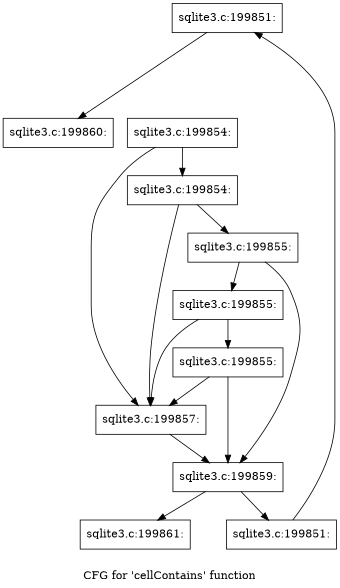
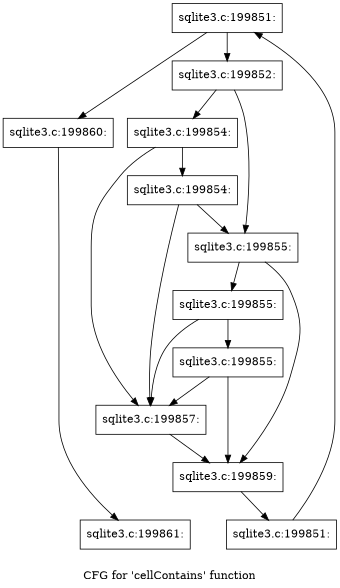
node "sqlite3.c:199852:": added
edge "sqlite3.c:199859:" -> "sqlite3.c:199861:": now "sqlite3.c:199860:" -> "sqlite3.c:199861:"
